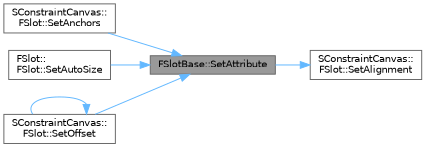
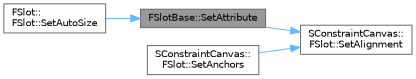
edge "SConstraintCanvas:: FSlot::SetAnchors" -> "FSlotBase::SetAttribute": now "SConstraintCanvas:: FSlot::SetAnchors" -> "SConstraintCanvas:: FSlot::SetAlignment"
node "SConstraintCanvas:: FSlot::SetOffset": removed
